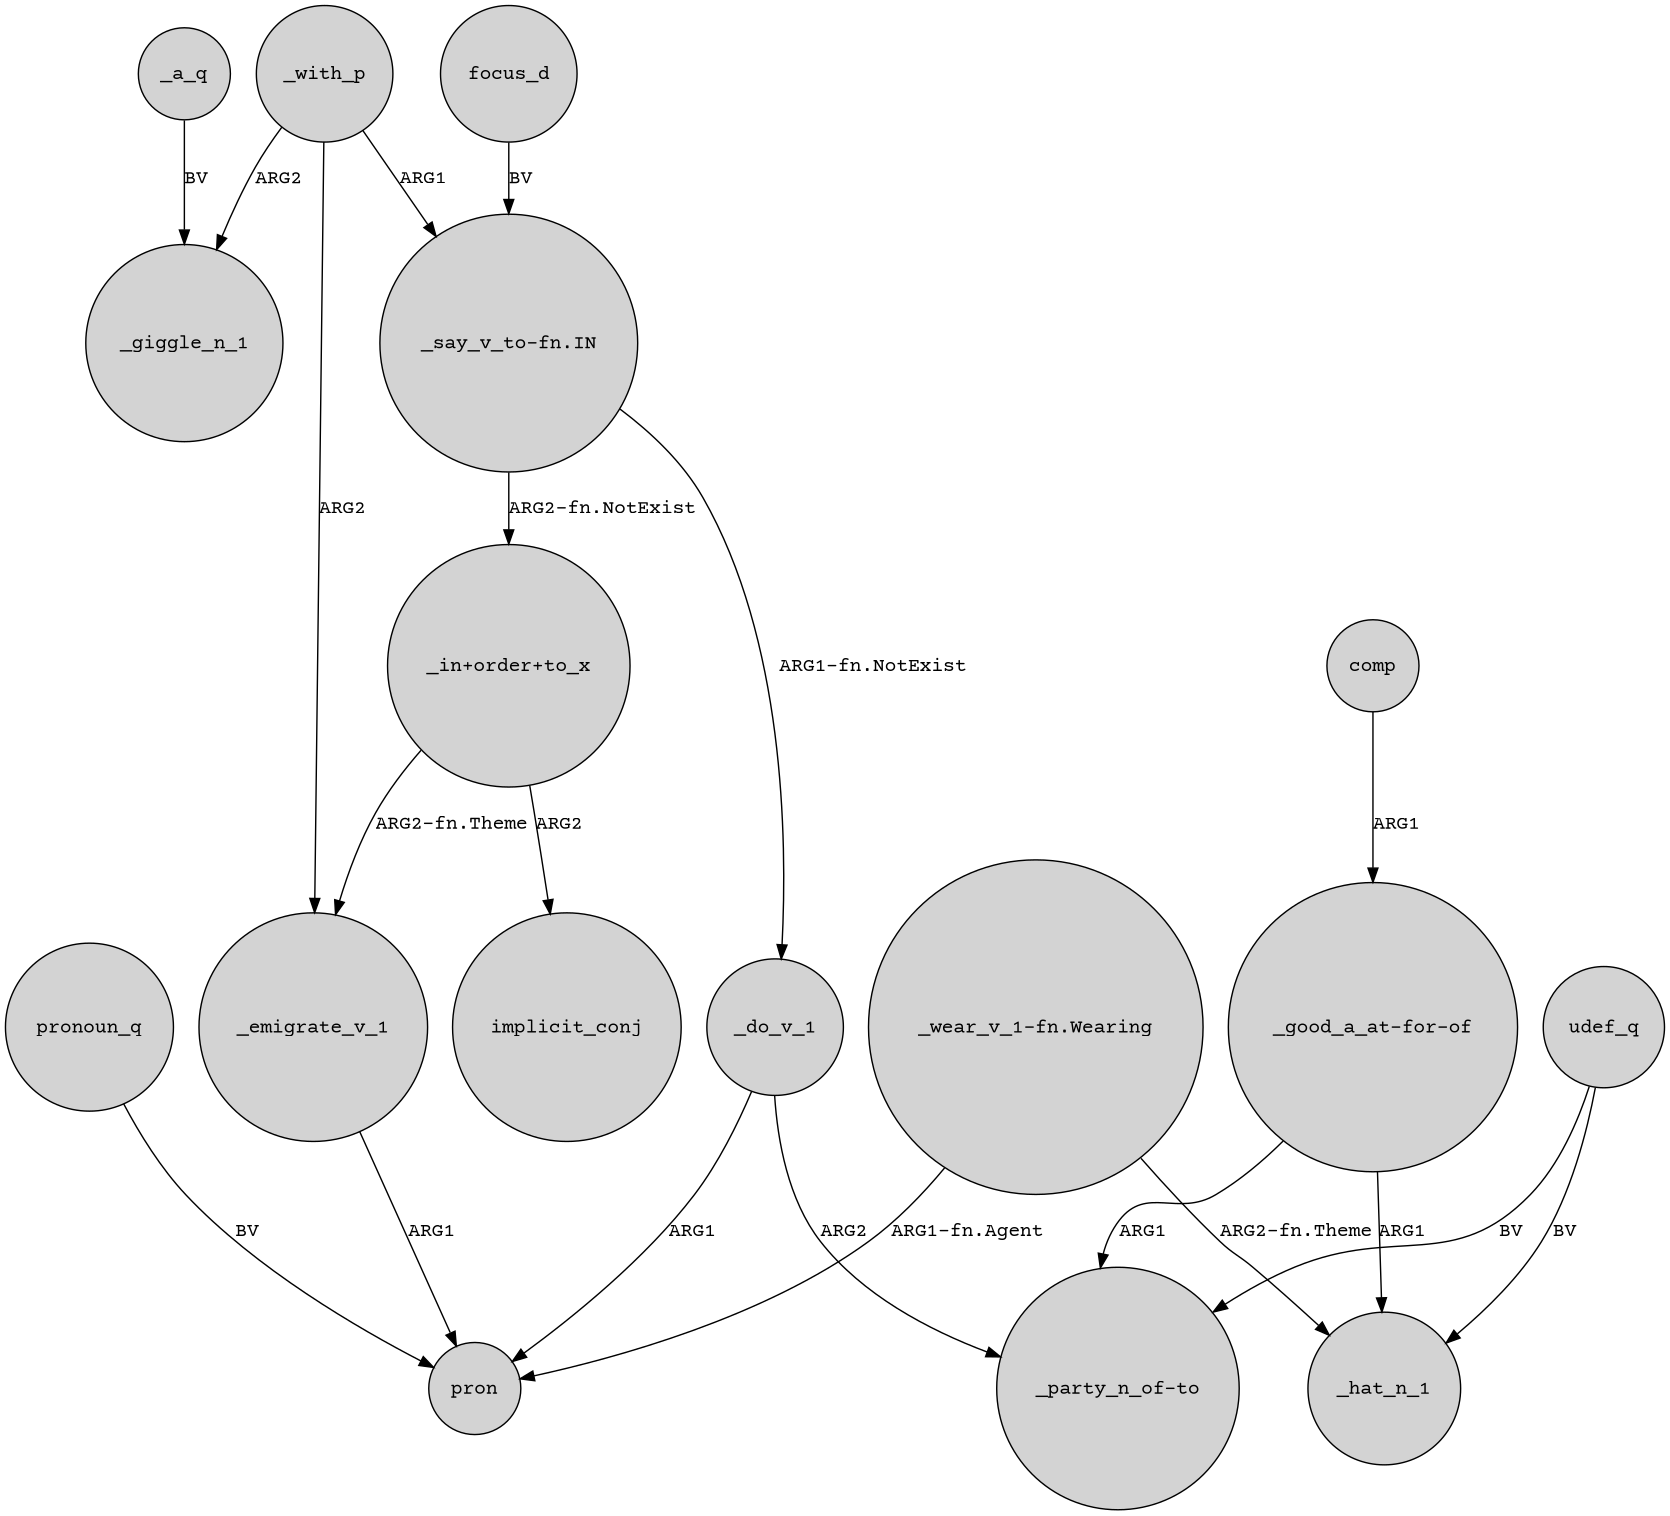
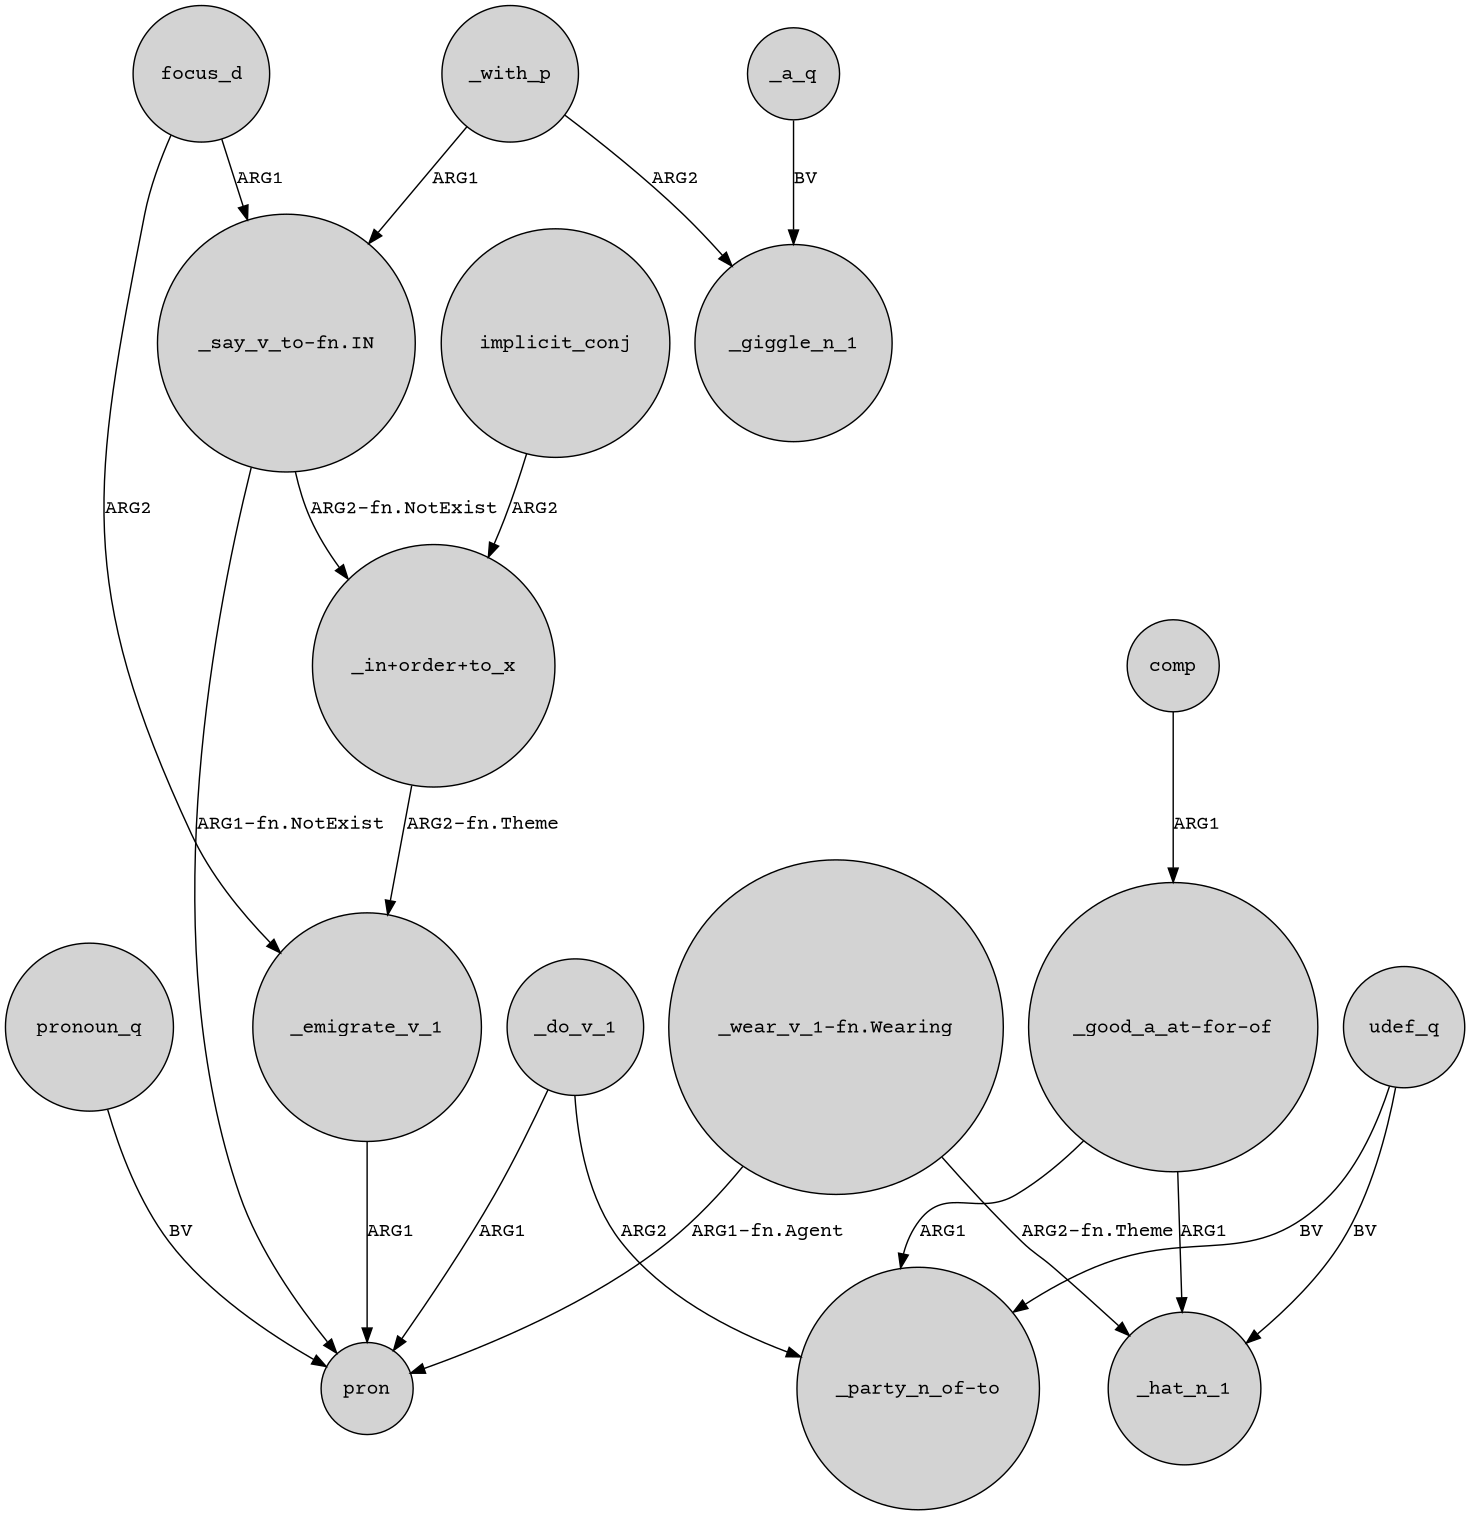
edge "focus_d" -> "_say_v_to-fn.IN": label "BV" -> "ARG1"
edge "_with_p" -> "_emigrate_v_1": now "focus_d" -> "_emigrate_v_1"
edge "_say_v_to-fn.IN" -> "_do_v_1": now "_say_v_to-fn.IN" -> "pron"
edge "_in+order+to_x" -> "implicit_conj": reversed
